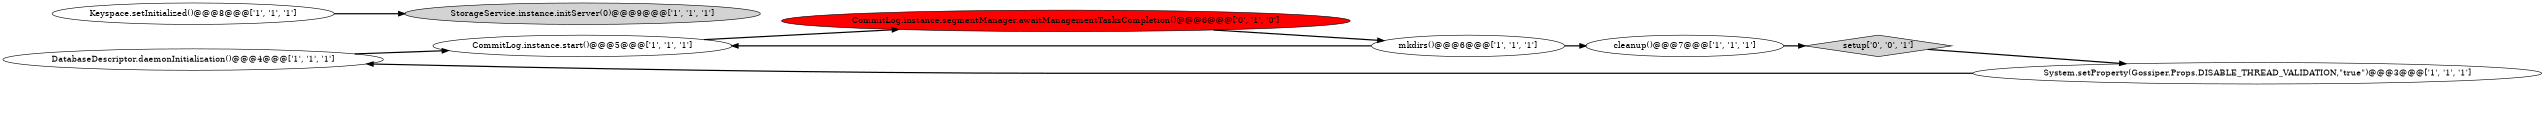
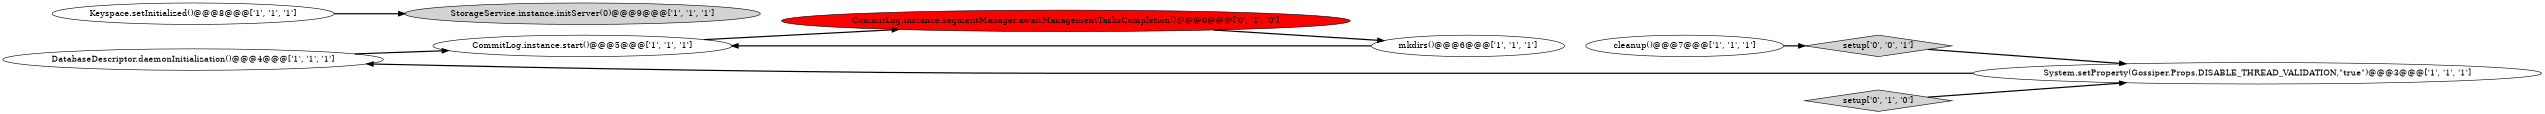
edge "mkdirs()@@@6@@@['1', '1', '1']" -> "cleanup()@@@7@@@['1', '1', '1']": removed
node "setup['0', '1', '0']": added
